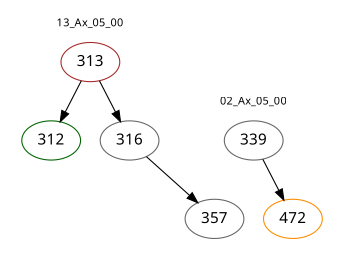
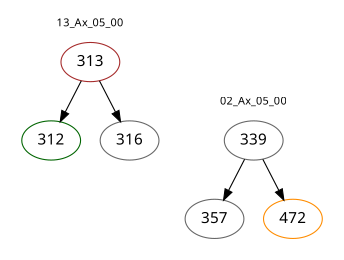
edge "316" -> "357": now "339" -> "357"
